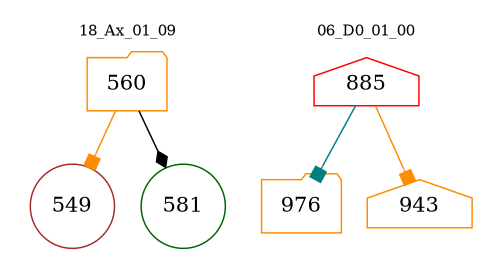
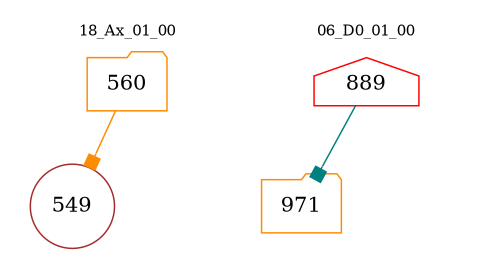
cluster "18_Ax_01_09": label "18_Ax_01_09" -> "18_Ax_01_00"
node "885": label "885" -> "889"
node "581": removed
node "976": label "976" -> "971"
node "943": removed
